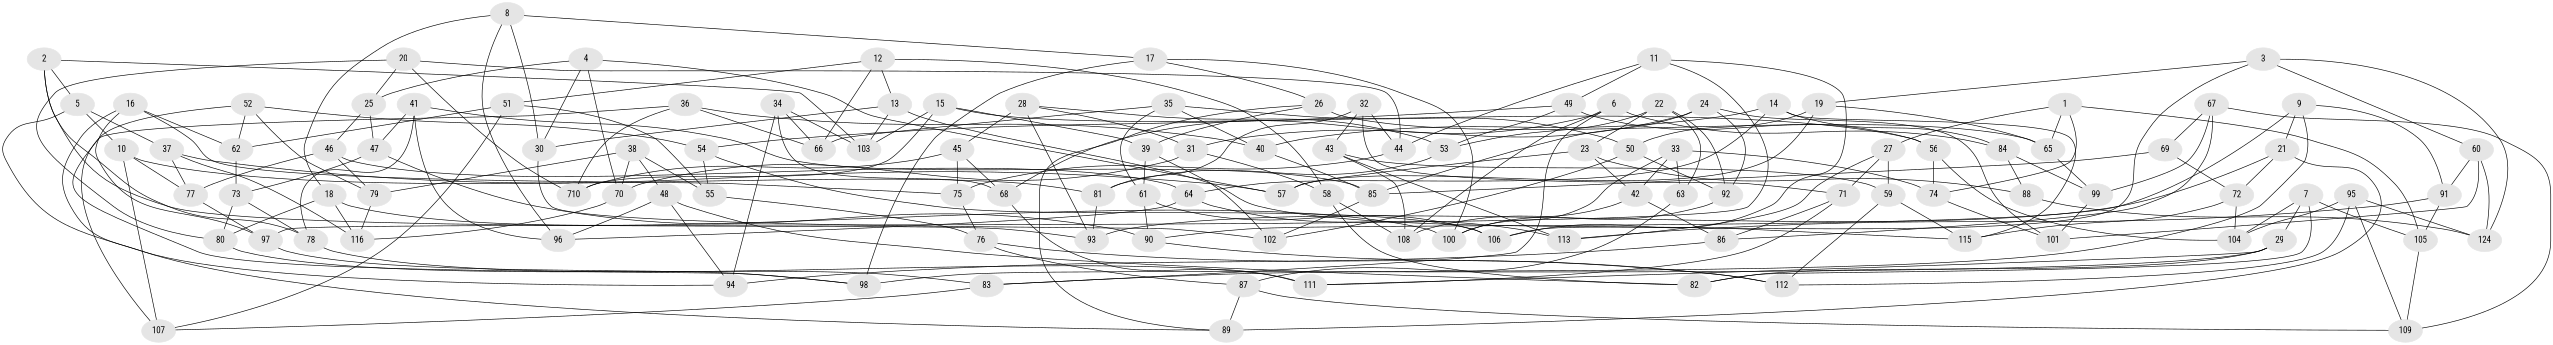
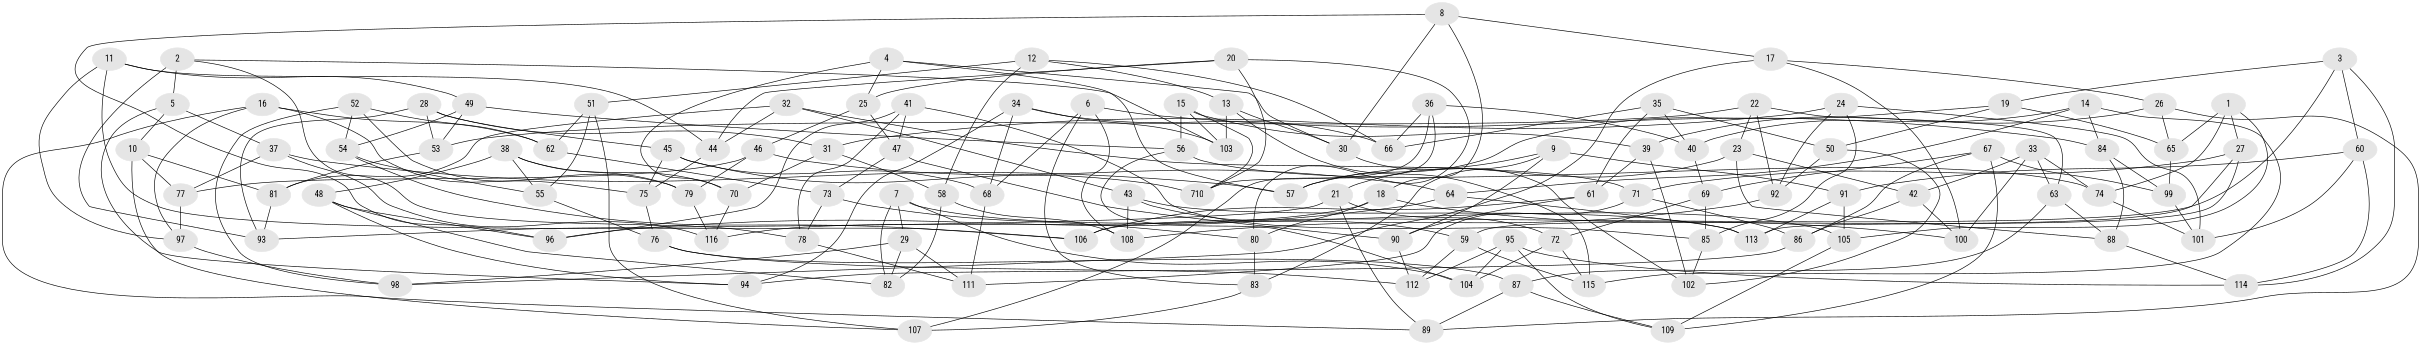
edge "40" -- "85": now "40" -- "69"
edge "63" -- "88": added
node "124": label "124" -> "114"
